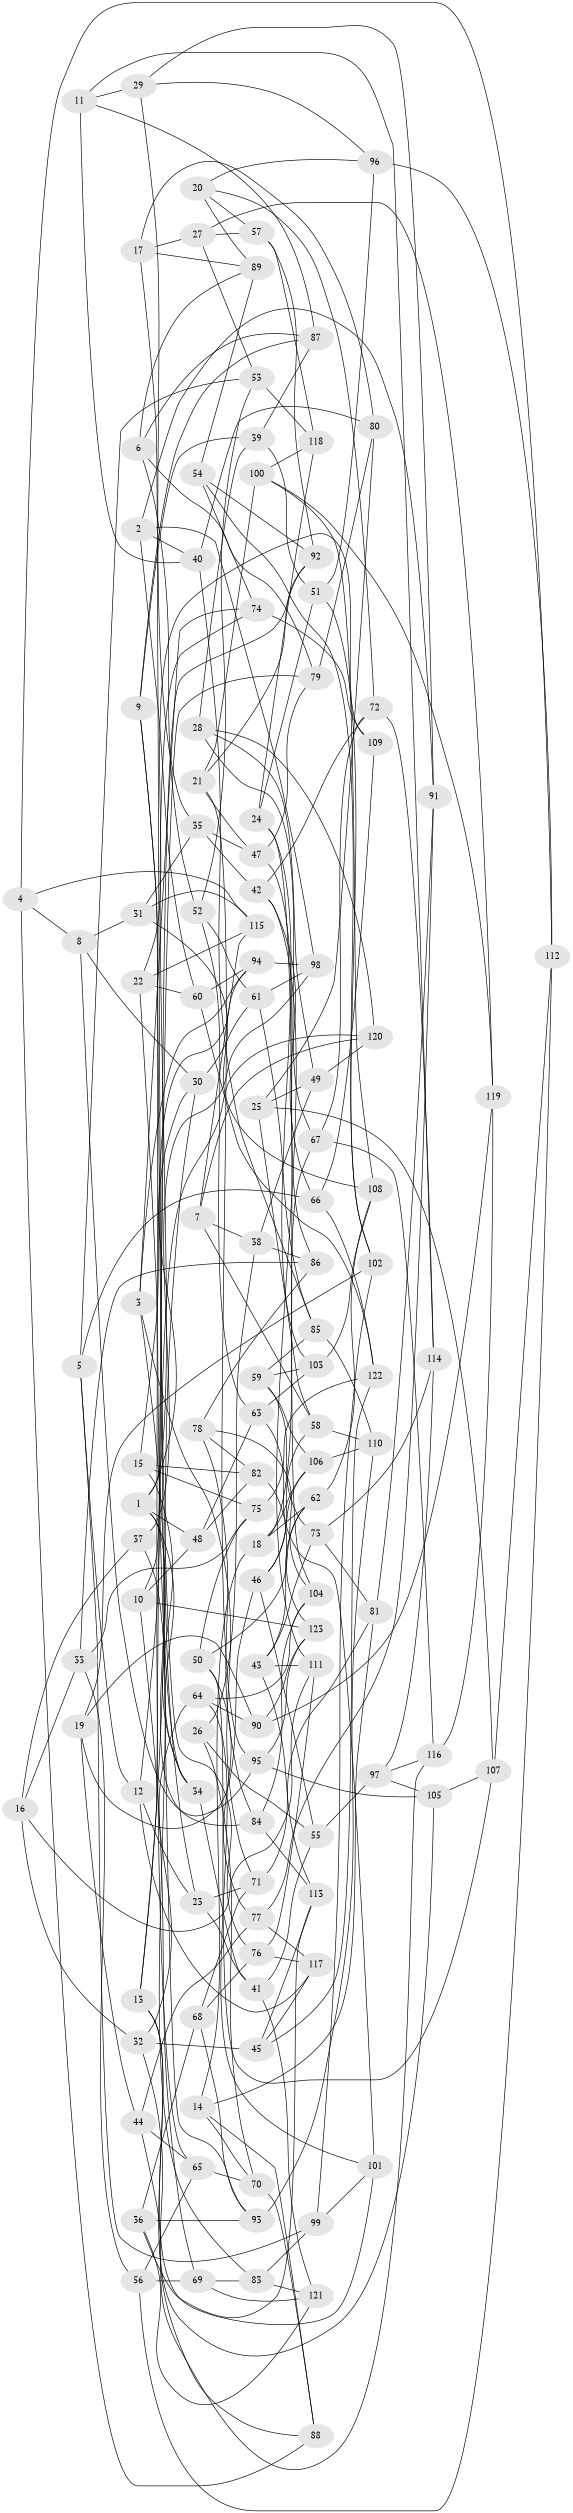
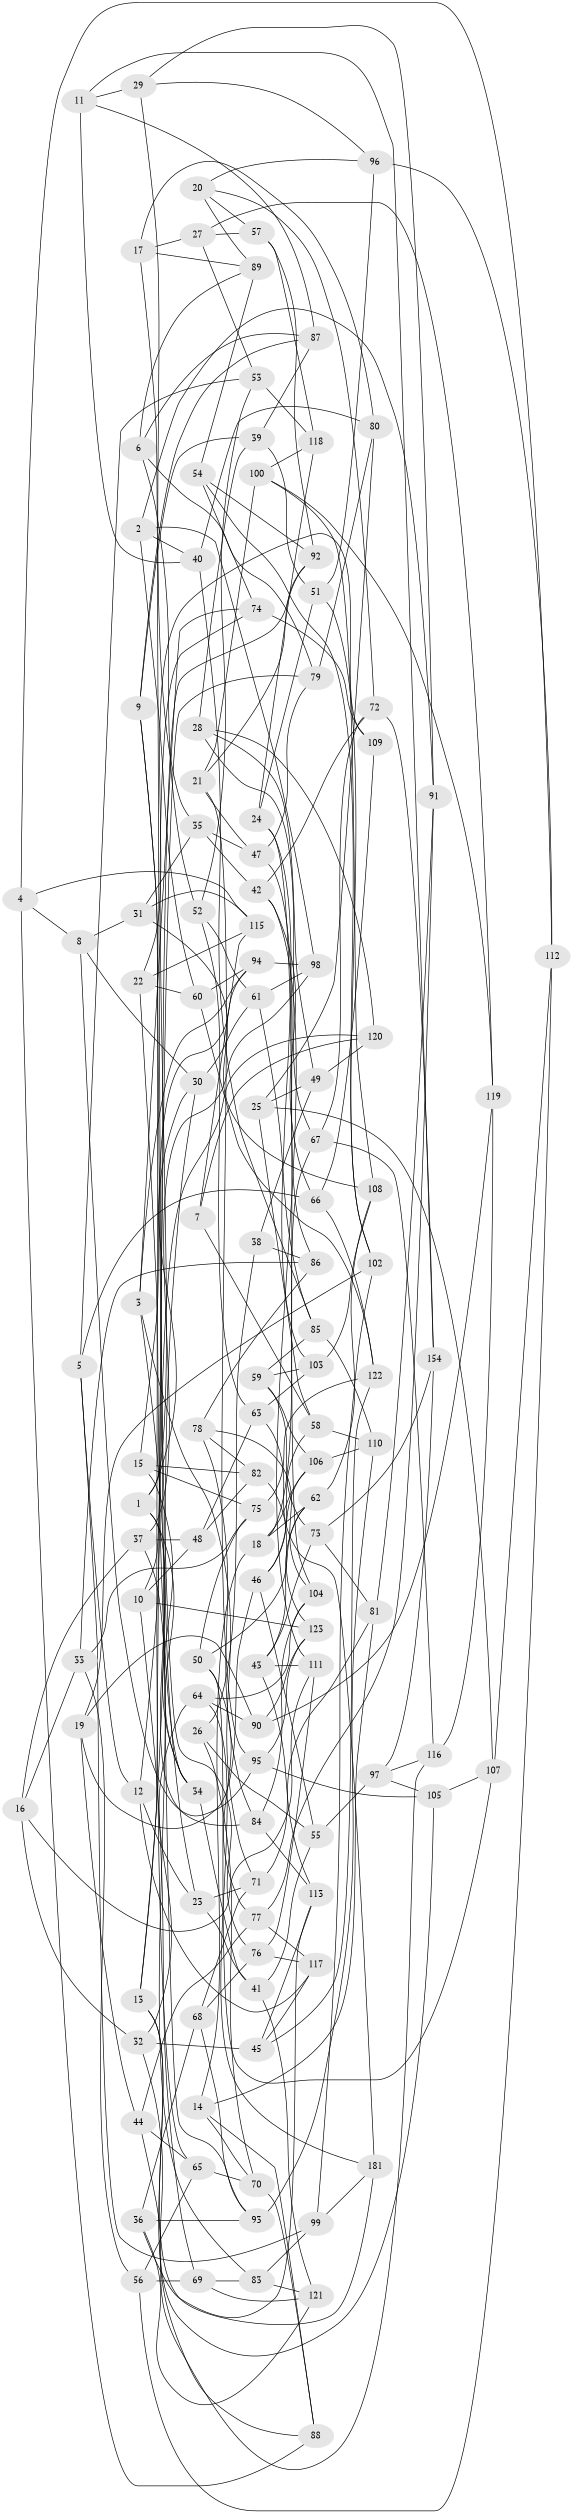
edge "7" -- "38": removed
node "114": label "114" -> "154"
edge "1" -- "48": now "37" -- "48"
node "101": label "101" -> "181"
